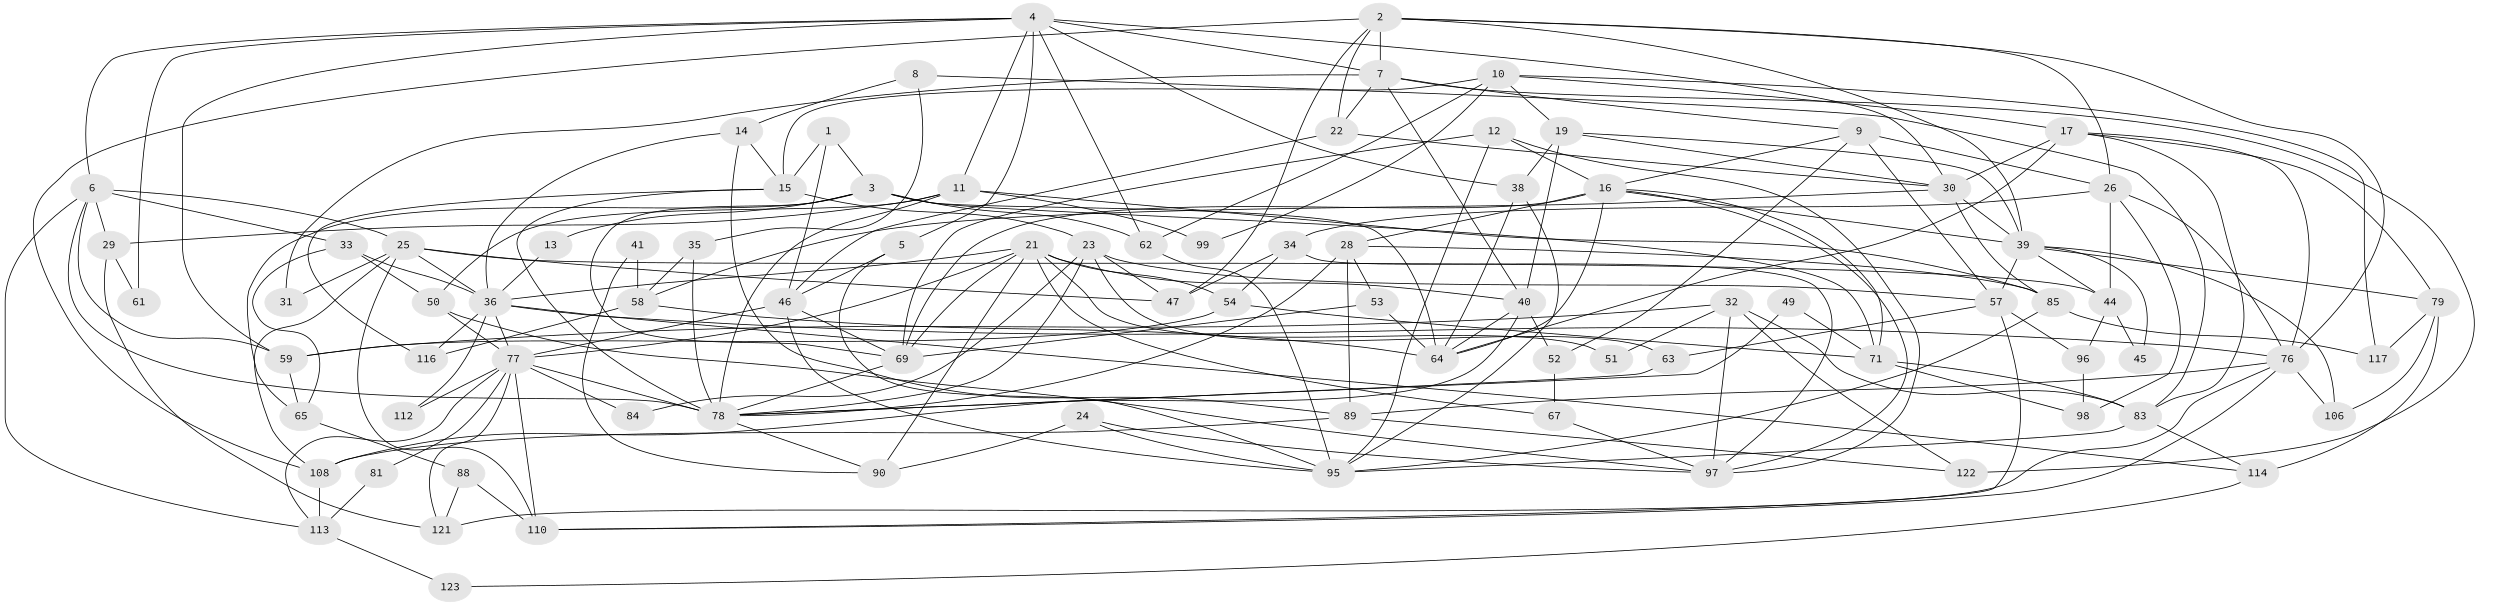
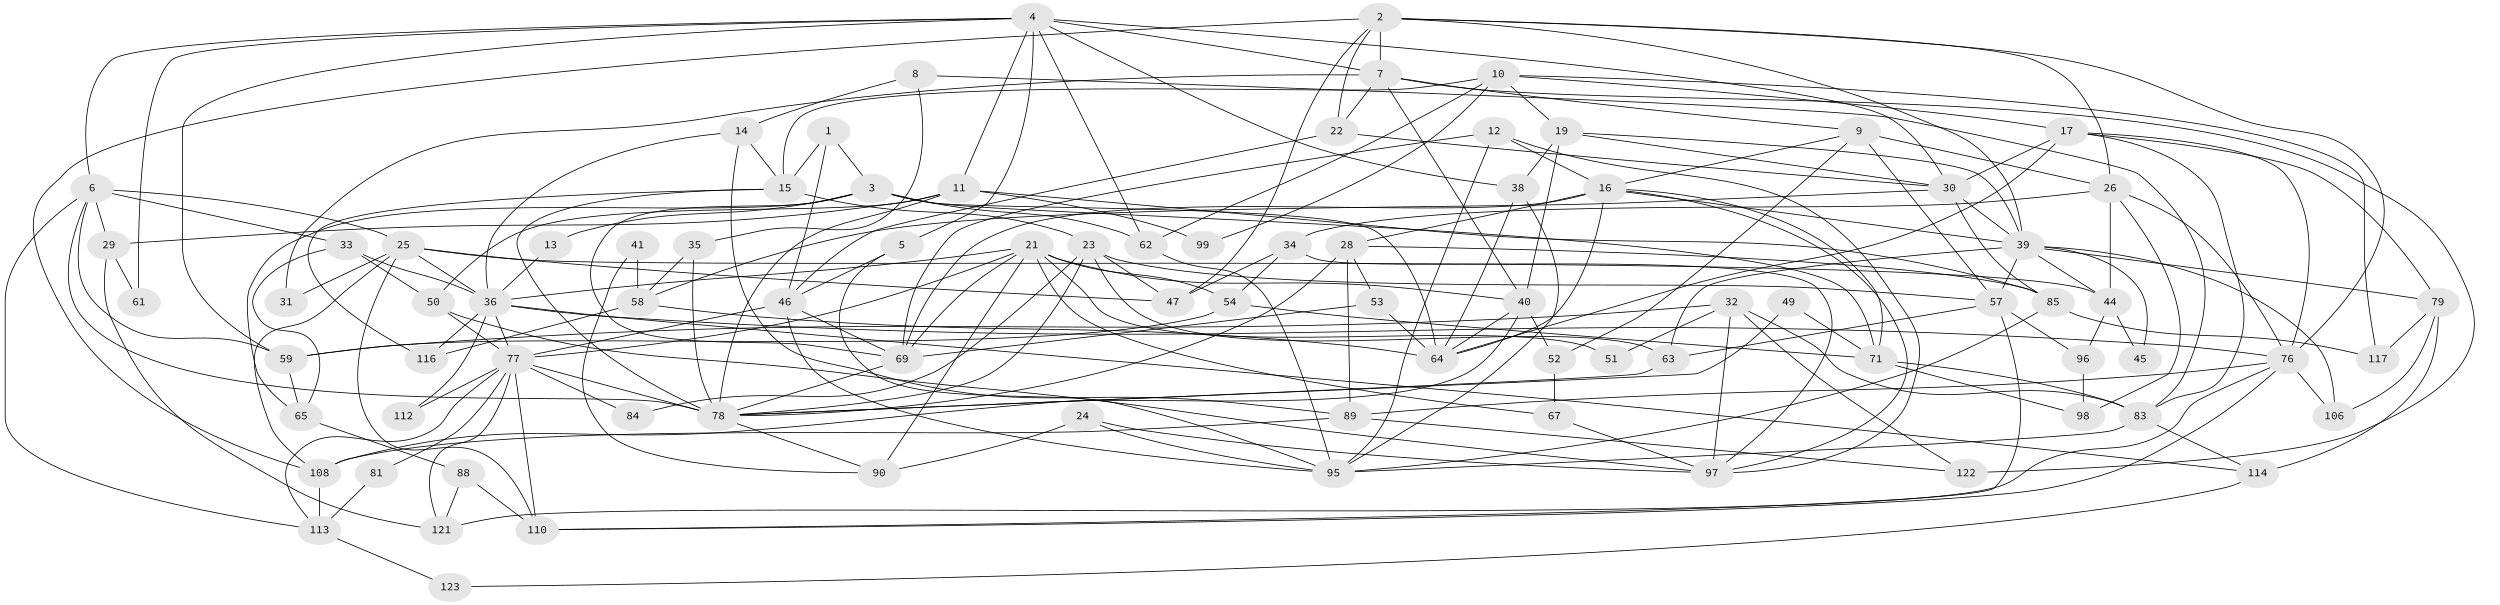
edge "39" -- "63": added
